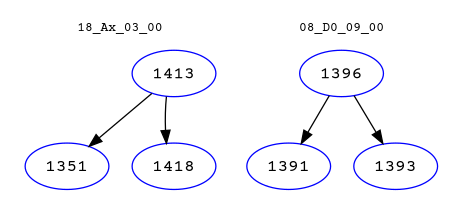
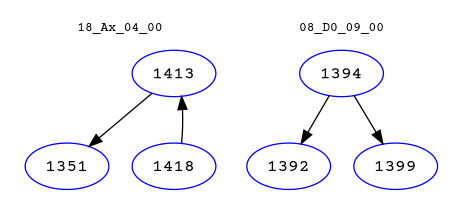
cluster "18_Ax_03_00": label "18_Ax_03_00" -> "18_Ax_04_00"
node "1396": label "1396" -> "1394"
edge "1413" -> "1418": reversed
node "1391": label "1391" -> "1392"
node "1393": label "1393" -> "1399"
